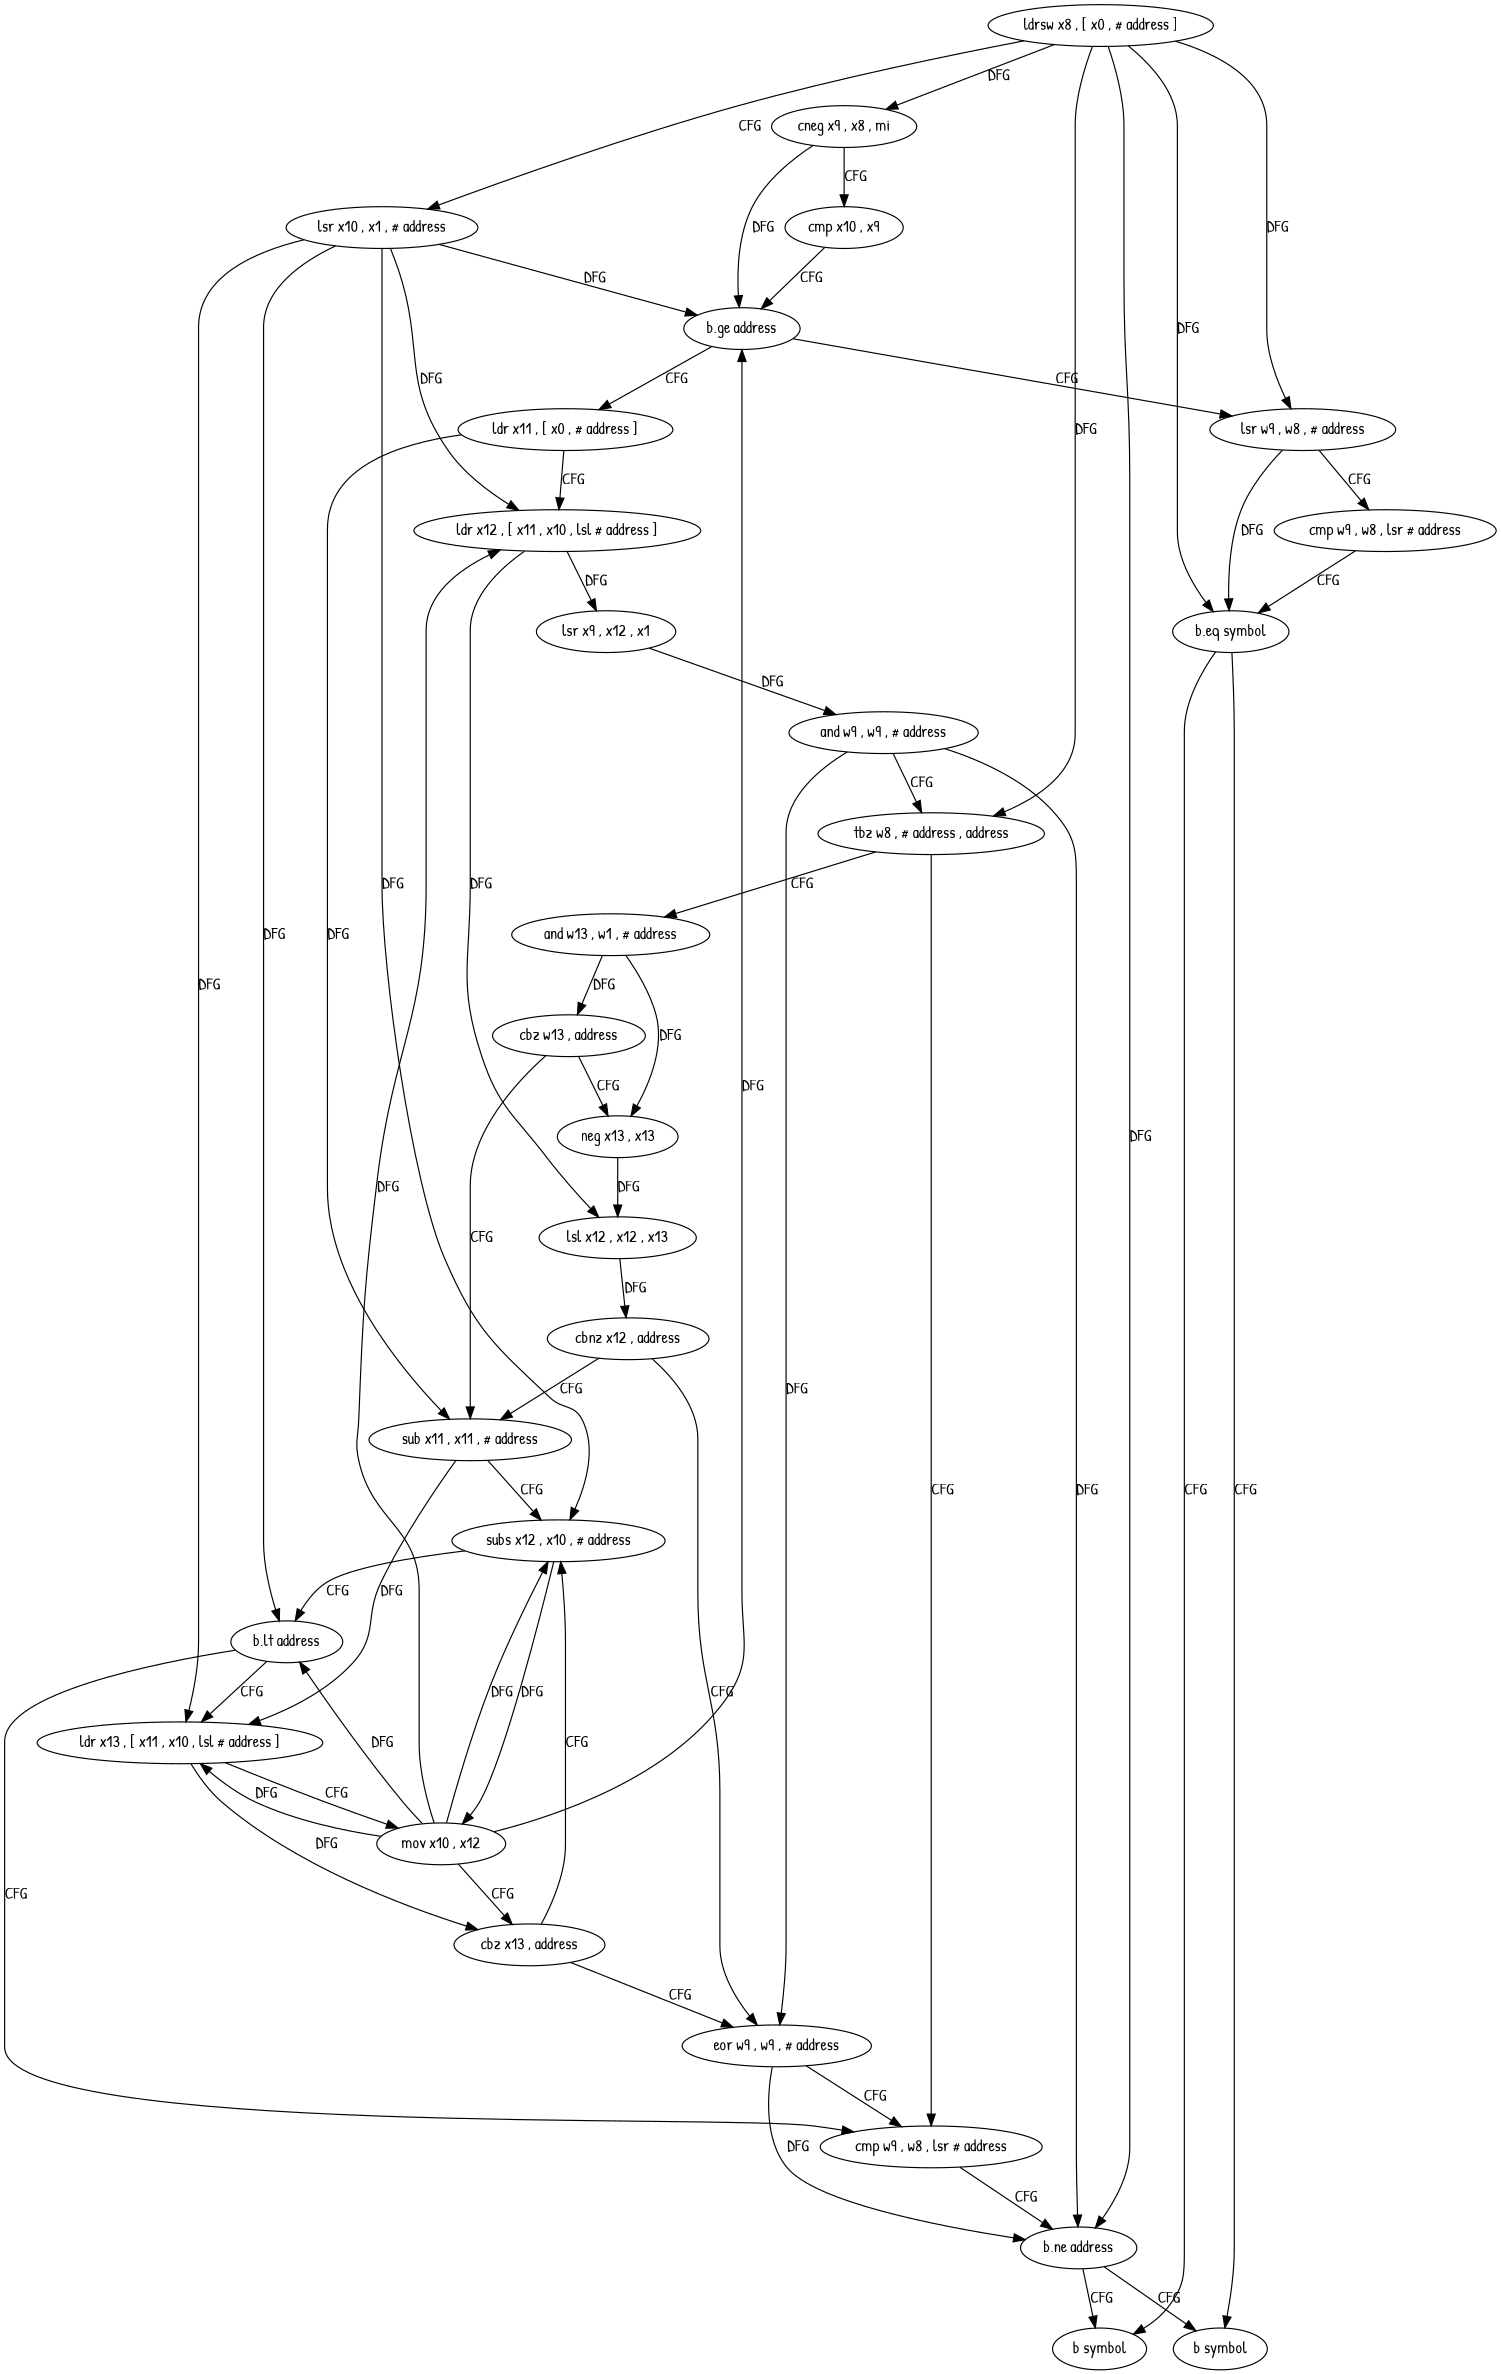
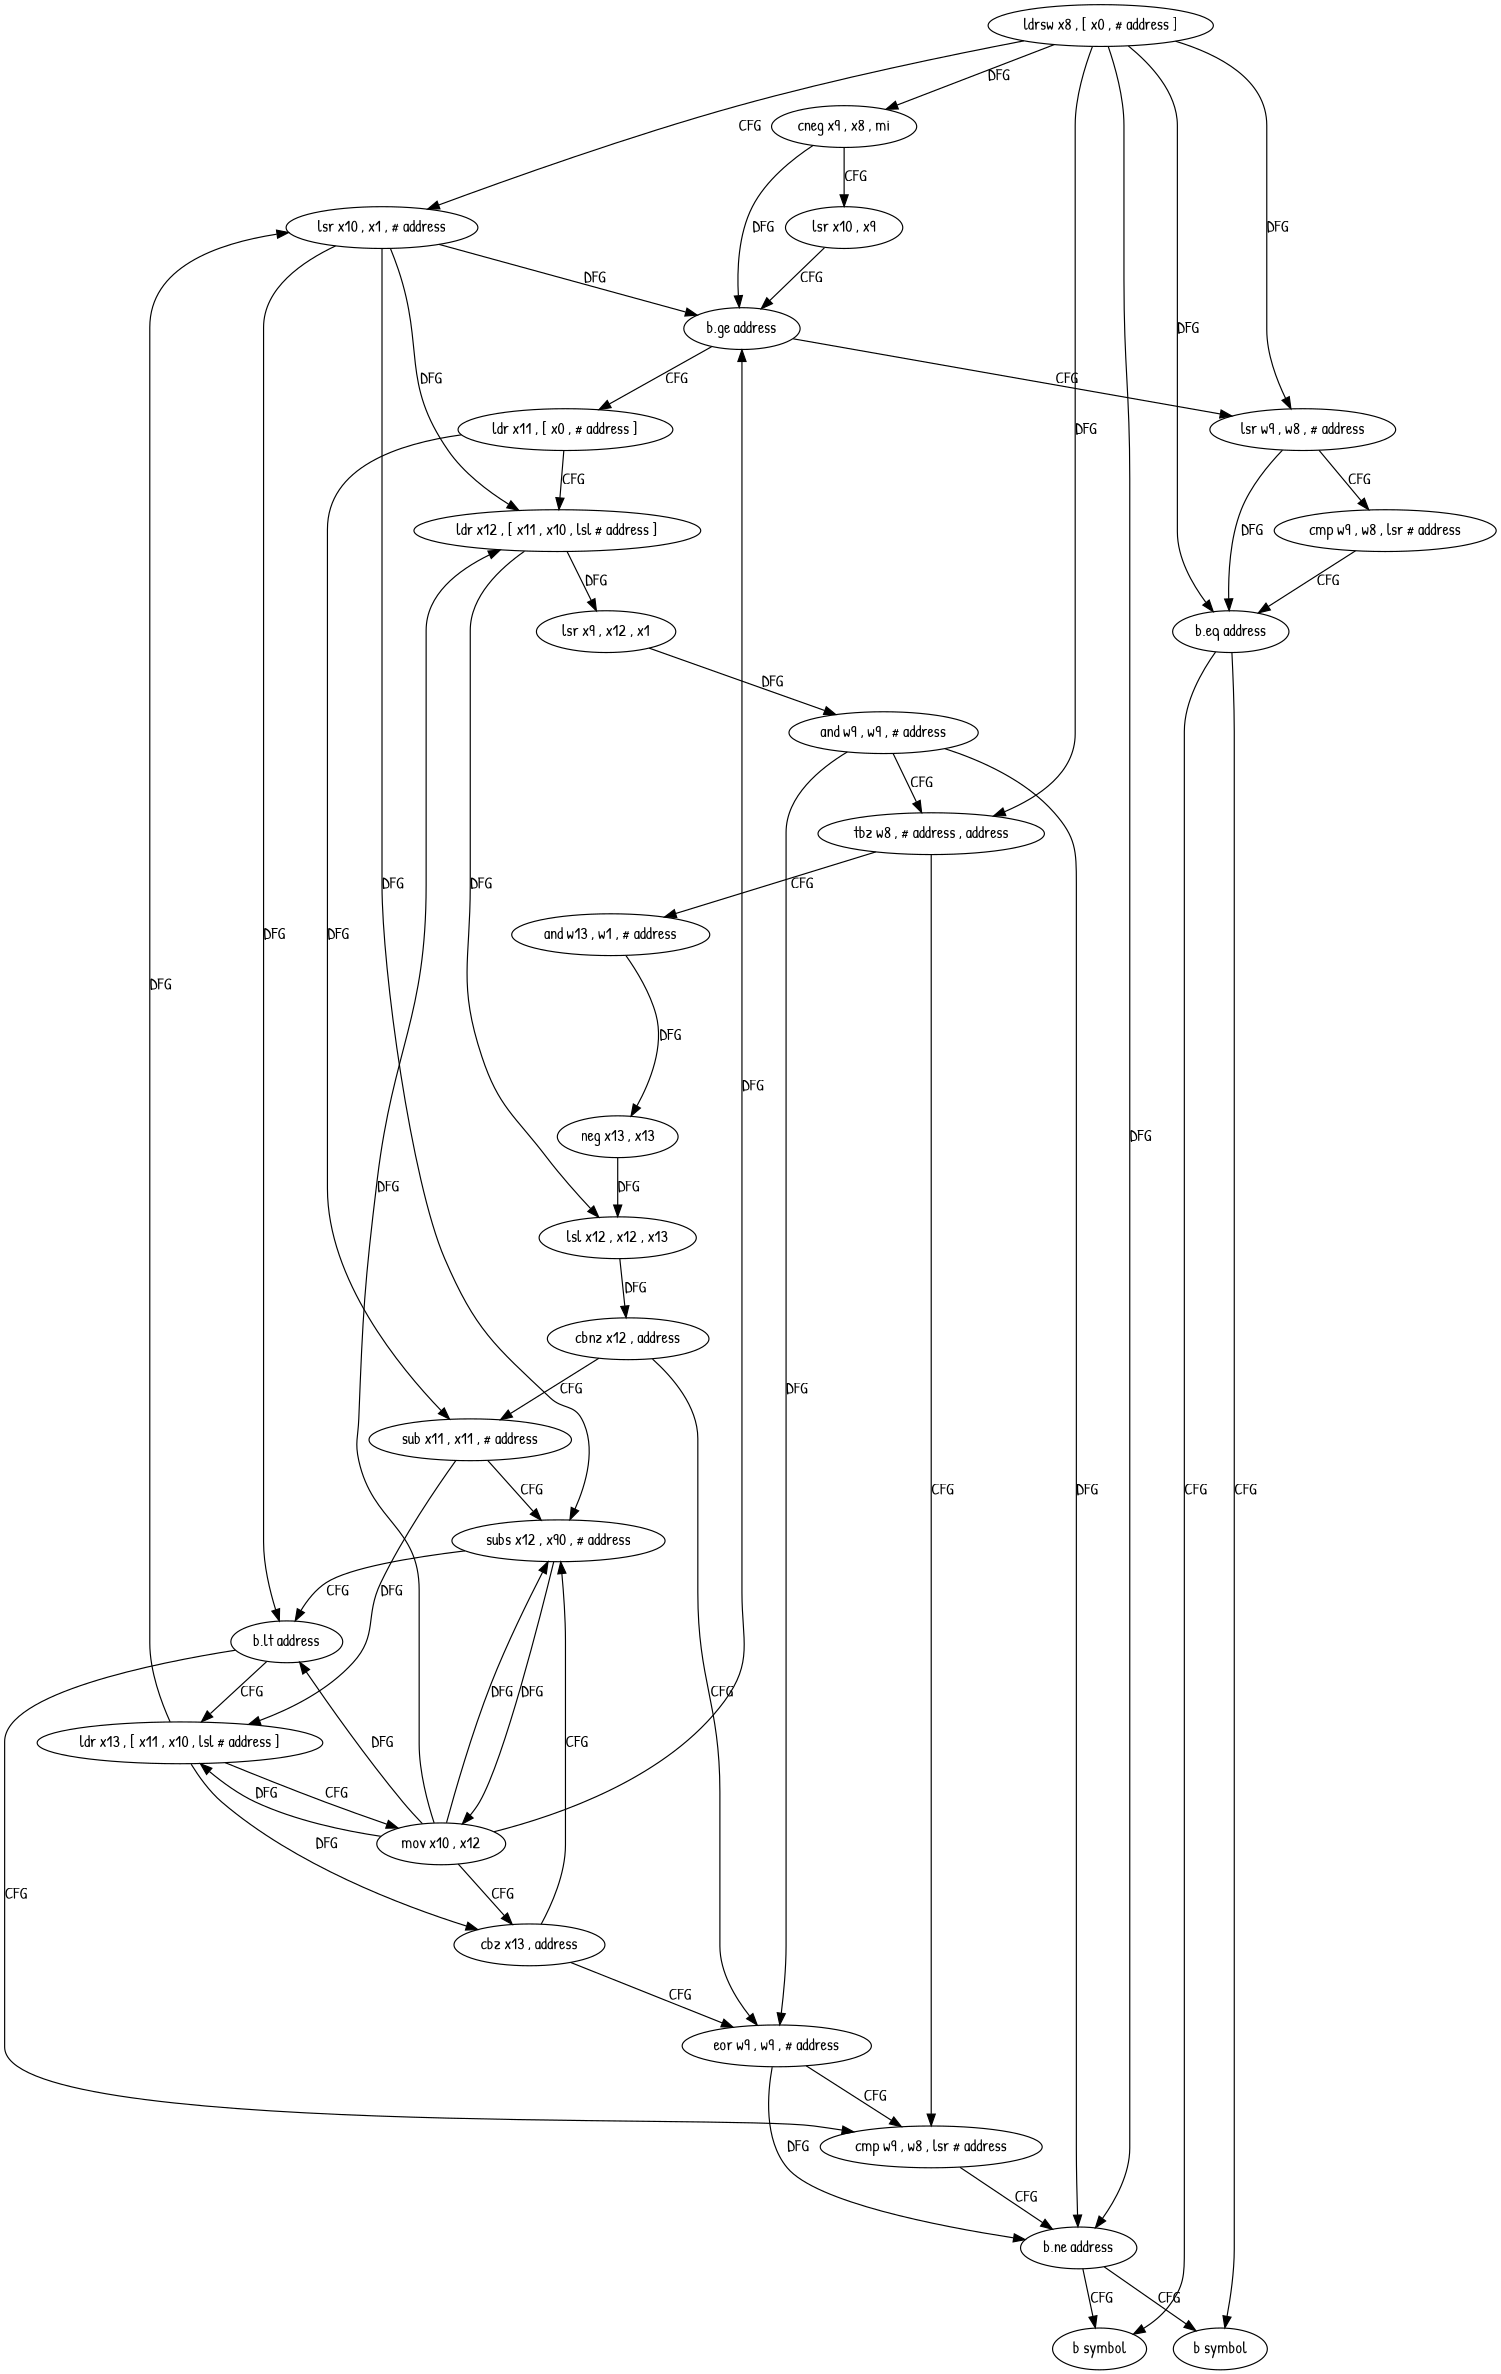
node "cmp x10 , x9": label "cmp x10 , x9" -> "lsr x10 , x9"
node "b.eq symbol": label "b.eq symbol" -> "b.eq address"
edge "lsr x10 , x1 , # address" -> "ldr x13 , [ x11 , x10 , lsl # address ]": reversed
node "cbz w13 , address": removed
node "subs x12 , x10 , # address": label "subs x12 , x10 , # address" -> "subs x12 , x90 , # address"
